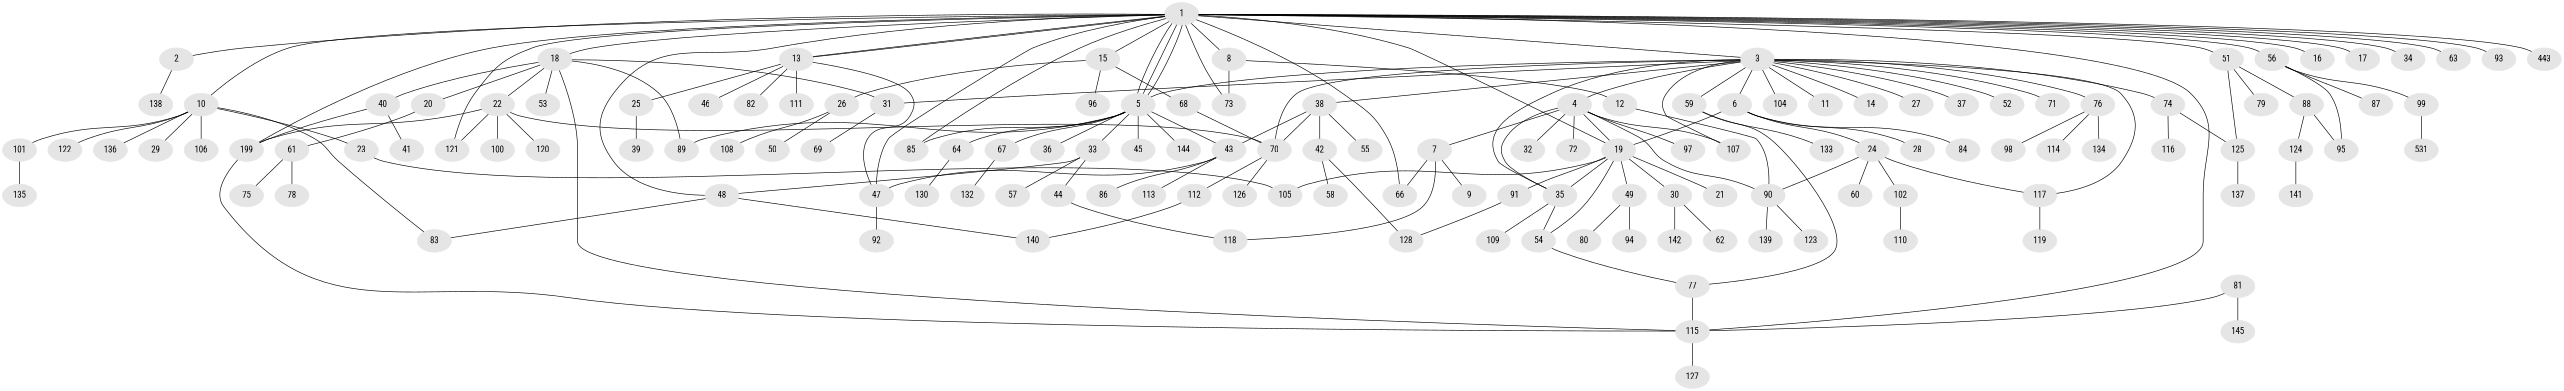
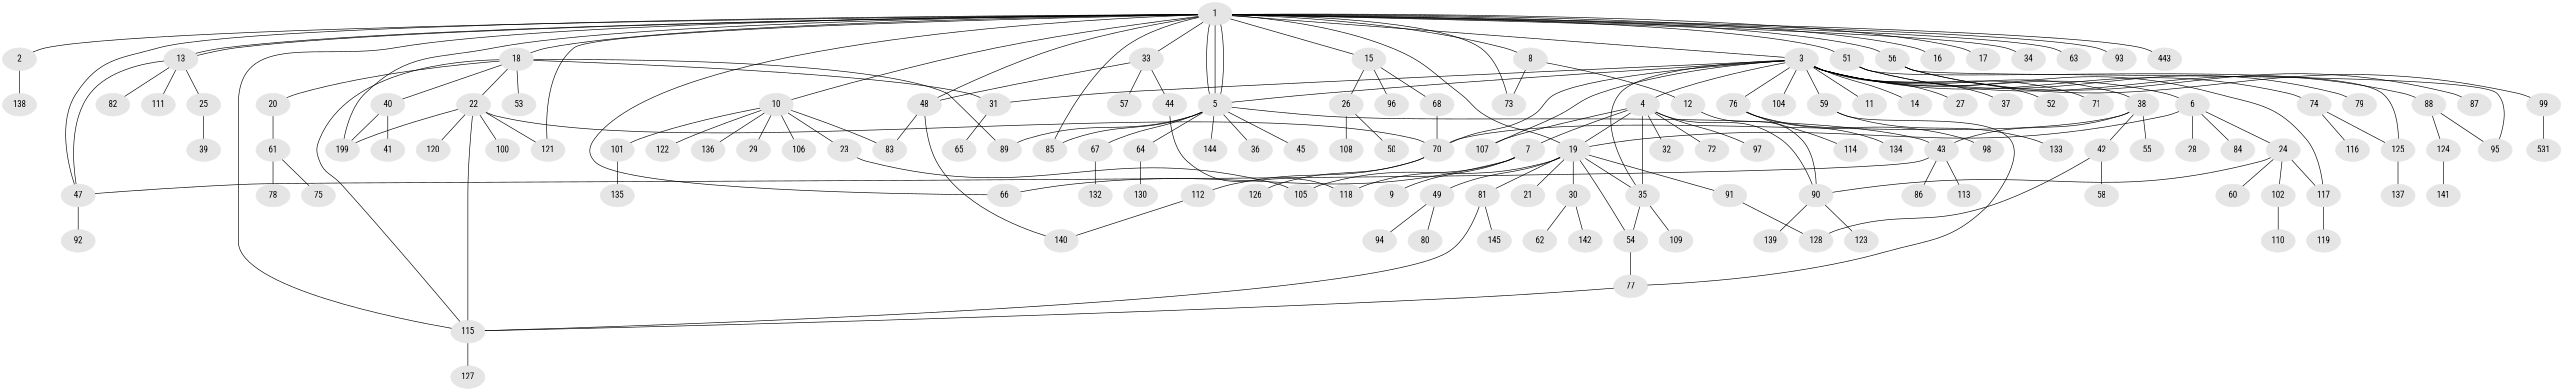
node "46": removed
edge "5" -- "33": now "1" -- "33"
node "69": label "69" -> "65"
edge "19" -- "81": added
edge "199" -- "115": now "22" -- "115"
